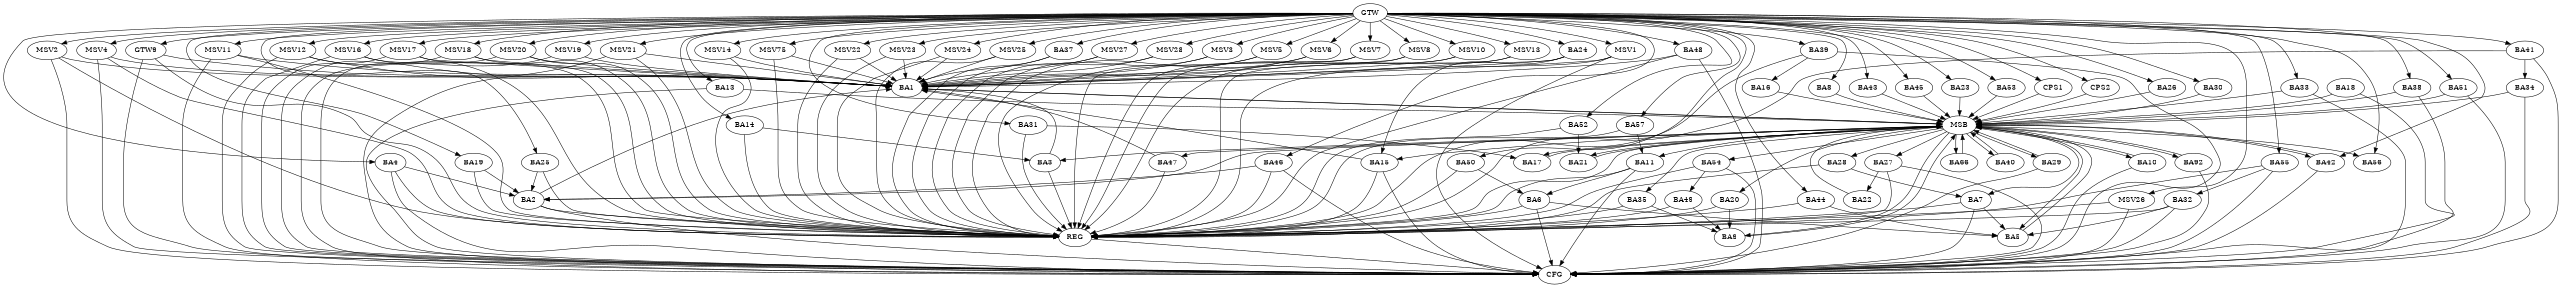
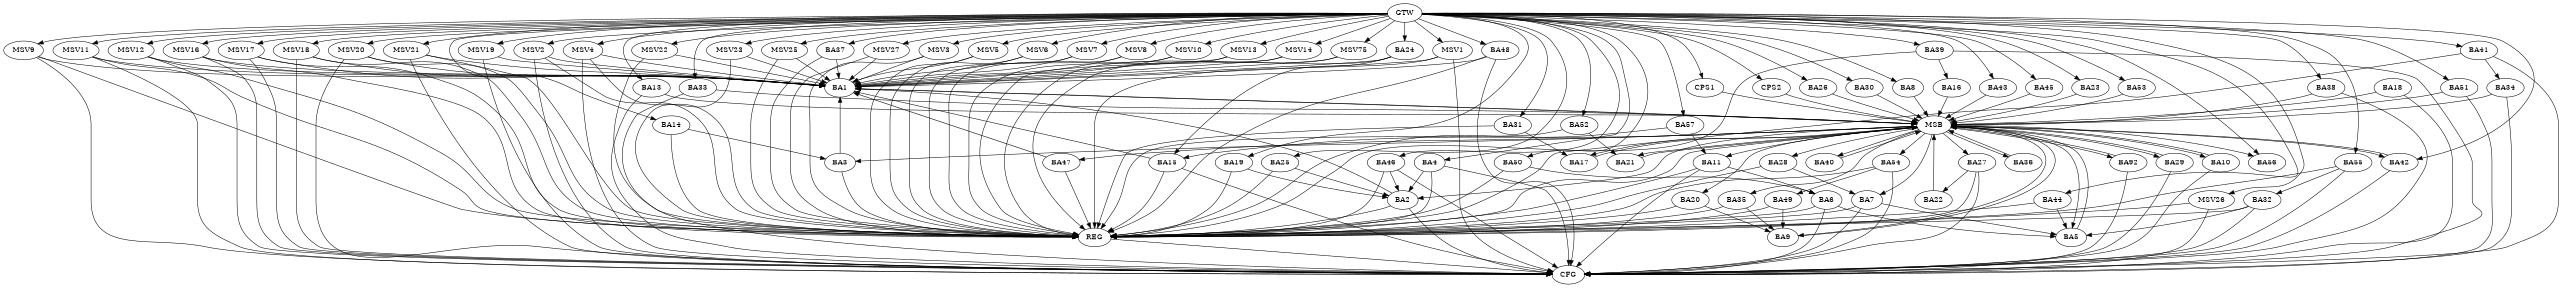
node "GTW9": label "GTW9" -> "MSV9"
node "MSV24": removed
node "MSV28": removed
node "BA66": label "BA66" -> "BA36"
